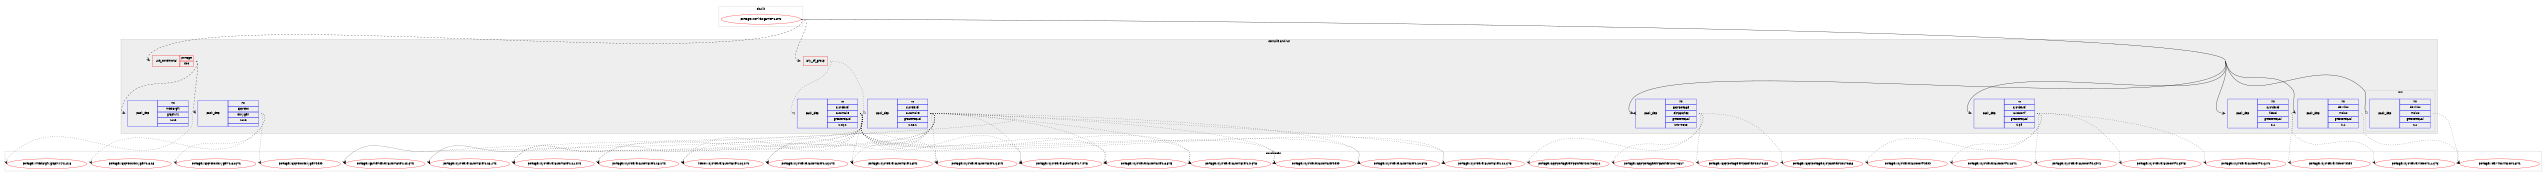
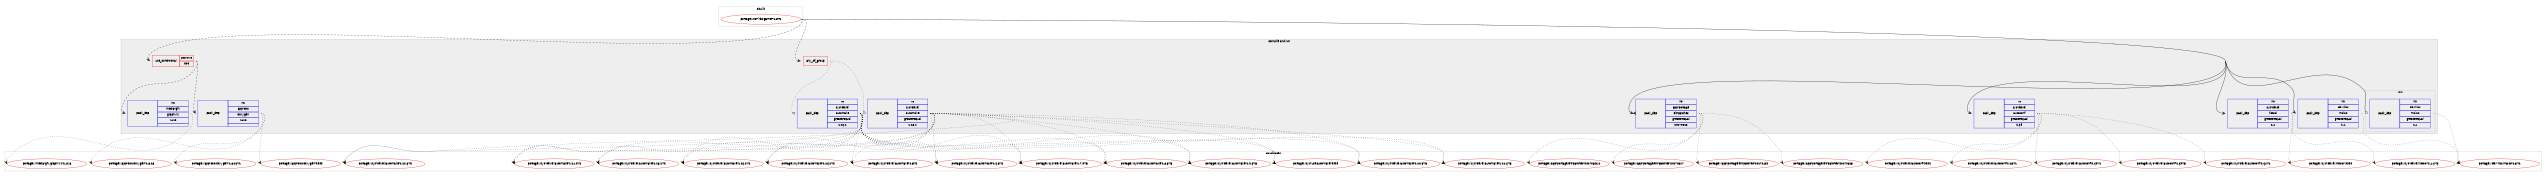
node "use_conditional": text "portage" -> "positive"
node "portage://gamer-devel/automake-1.12.6-r2": label "portage://gamer-devel/automake-1.12.6-r2" -> "portage://sys-devel/automake-1.12.6-r2"
node "portage://sys-devel/automake-1.13.4-r2": removed
node "libtool://sys-devel/automake-1.16.1-r1": label "libtool://sys-devel/automake-1.16.1-r1" -> "portage://sys-devel/automake-1.16.1-r1"
node "portage://sys-devel/automake-9999": label "portage://sys-devel/automake-9999" -> "portage://sys-use/automake-9999"
node "portage://app-portage/sys-patches-20170815": label "portage://app-portage/sys-patches-20170815" -> "portage://app-portage/elt-patches-20170815"
